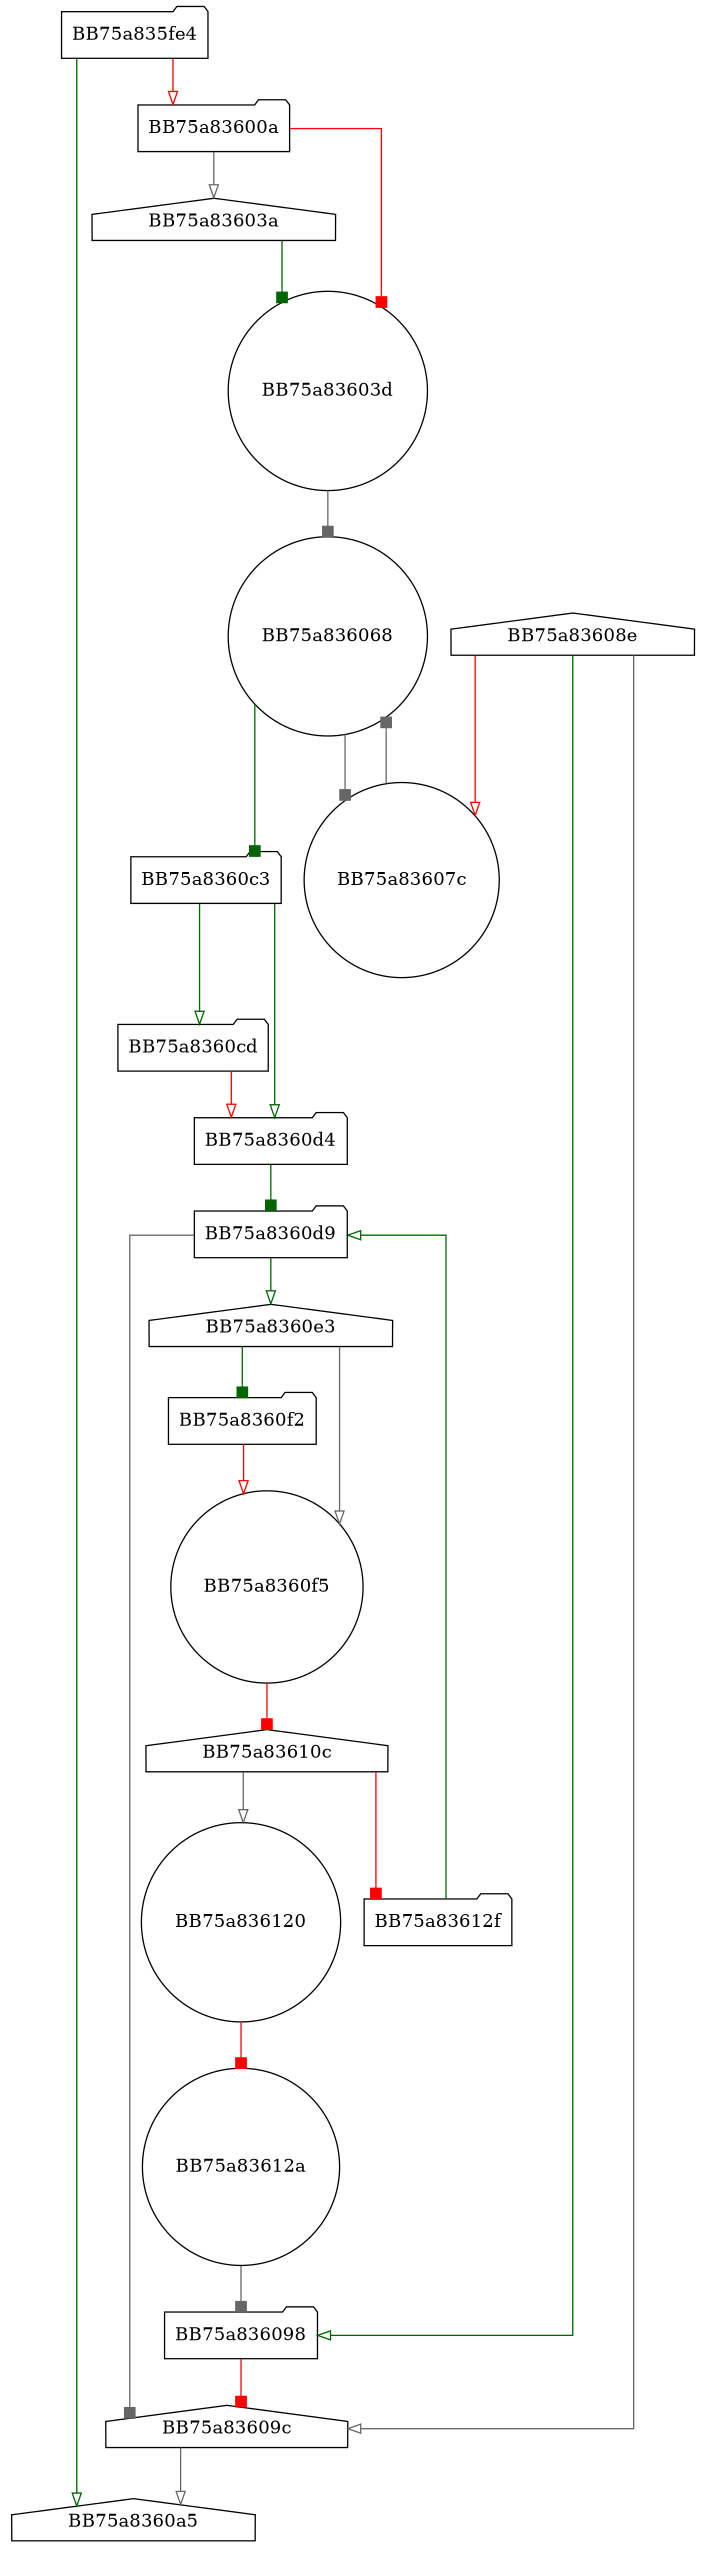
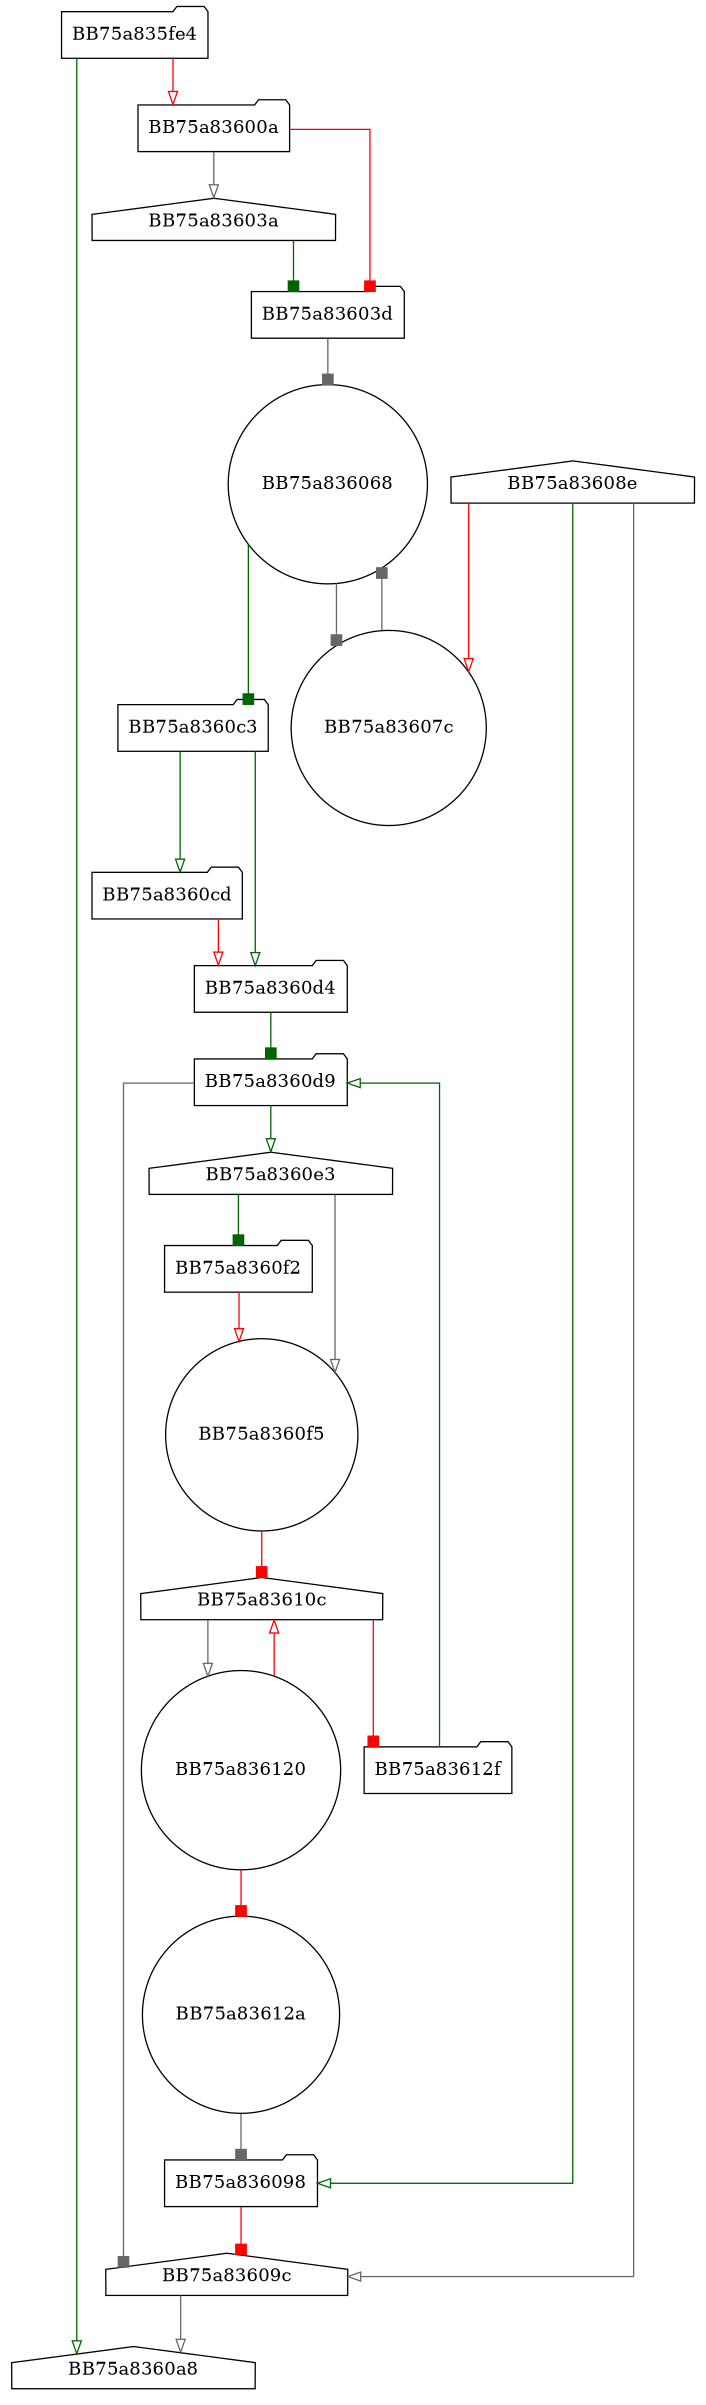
node "BB75a83603d": shape circle -> folder
edge "BB75a836120" -> "BB75a83610c": added
node "BB75a8360a5": label "BB75a8360a5" -> "BB75a8360a8"
